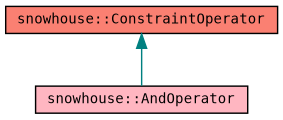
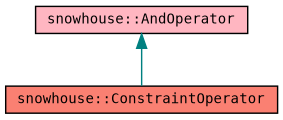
edge "snowhouse::AndOperator" -> "snowhouse::ConstraintOperator": reversed
